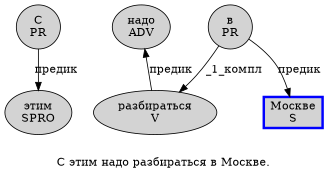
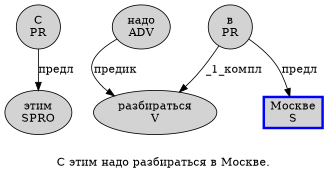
edge "С PR" -> "этим SPRO": label "предик" -> "предл"
edge "в PR" -> "Москве S": label "предик" -> "предл"
edge "разбираться V" -> "надо ADV": reversed
